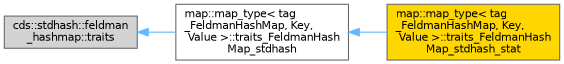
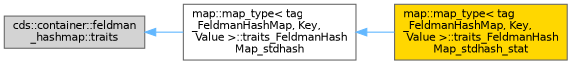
node "cds::stdhash::feldman _hashmap::traits": label "cds::stdhash::feldman _hashmap::traits" -> "cds::container::feldman _hashmap::traits"
